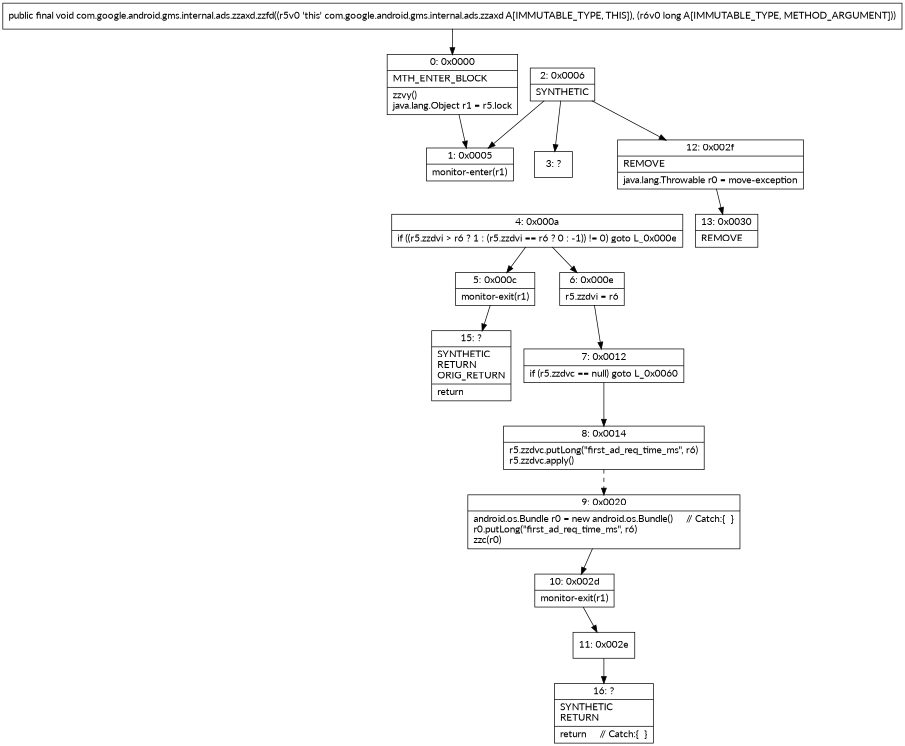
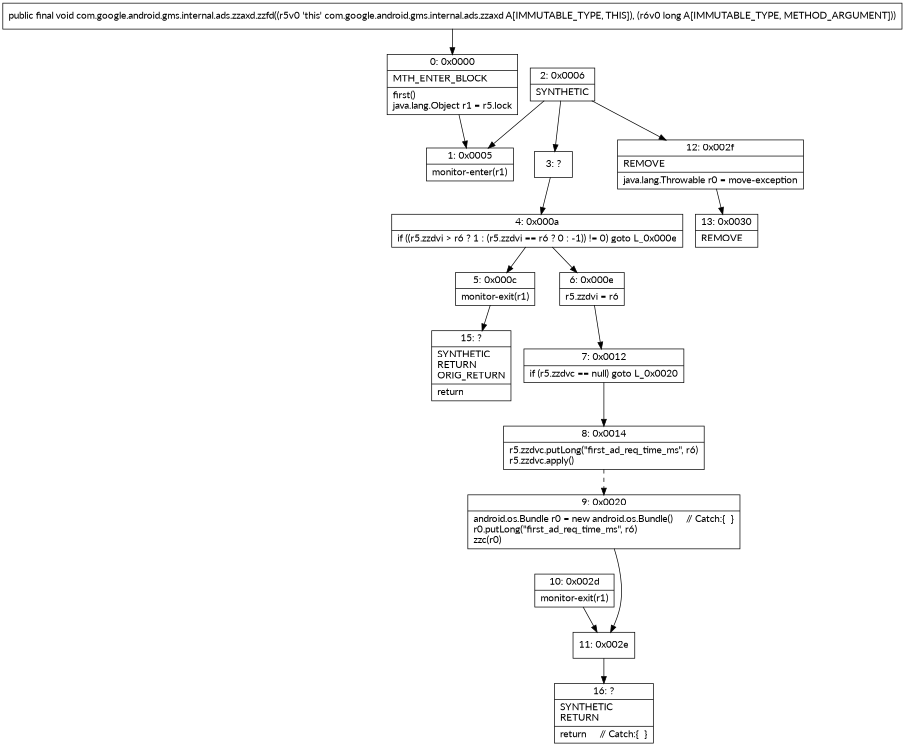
node "0: 0x0000": text "zzvy()" -> "first()"
edge "3: ?" -> "4: 0x000a": added
node "7: 0x0012": text "if (r5.zzdvc == null) goto L_0x0060" -> "if (r5.zzdvc == null) goto L_0x0020"
edge "9: 0x0020" -> "10: 0x002d": now "9: 0x0020" -> "11: 0x002e"
